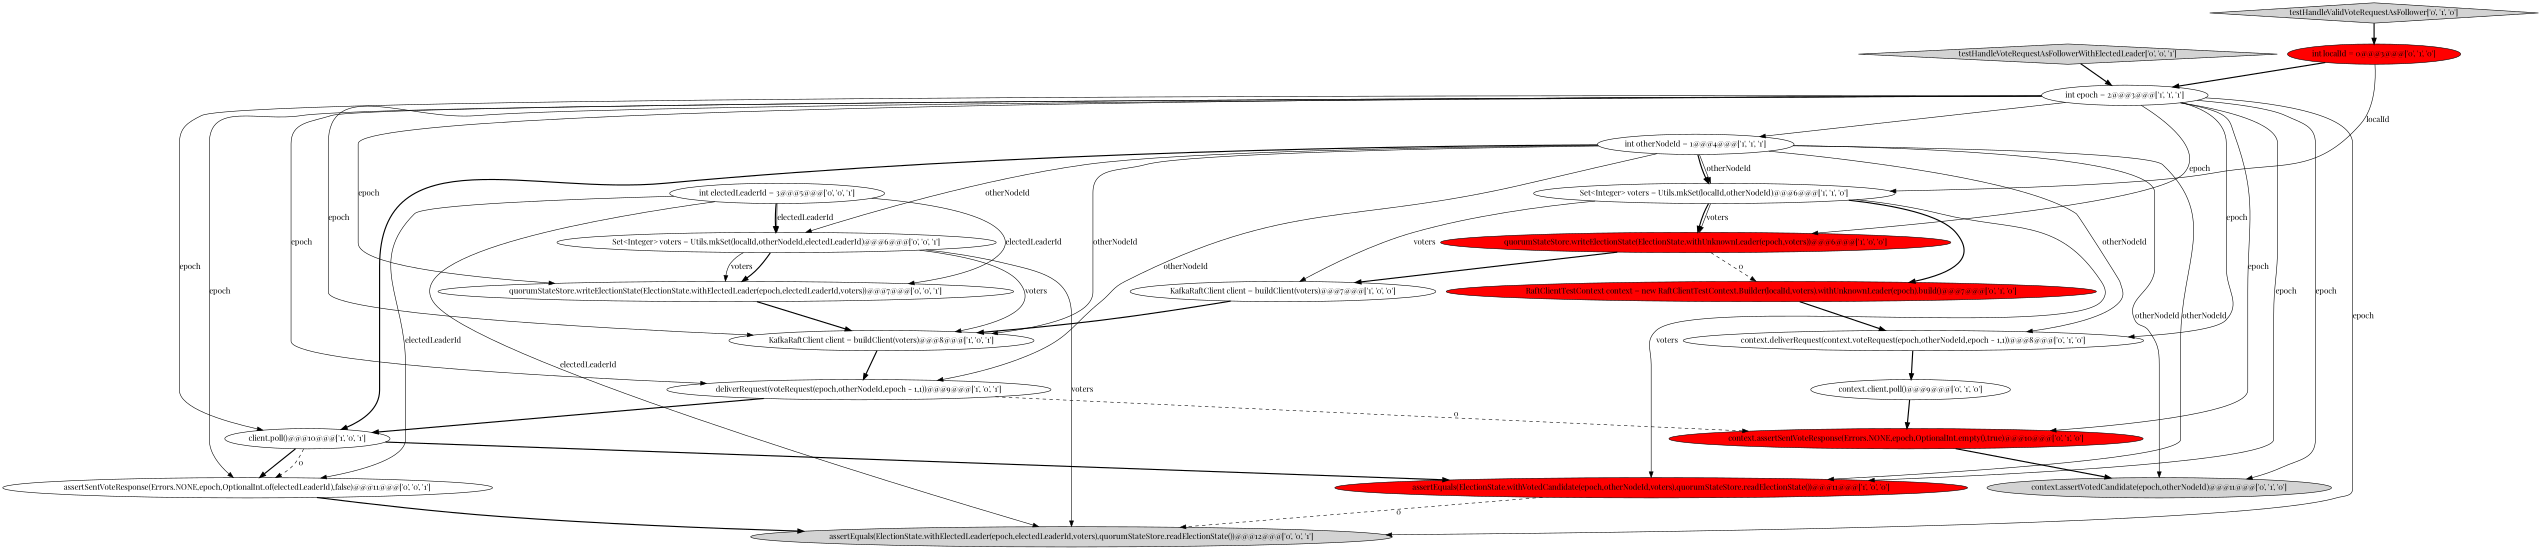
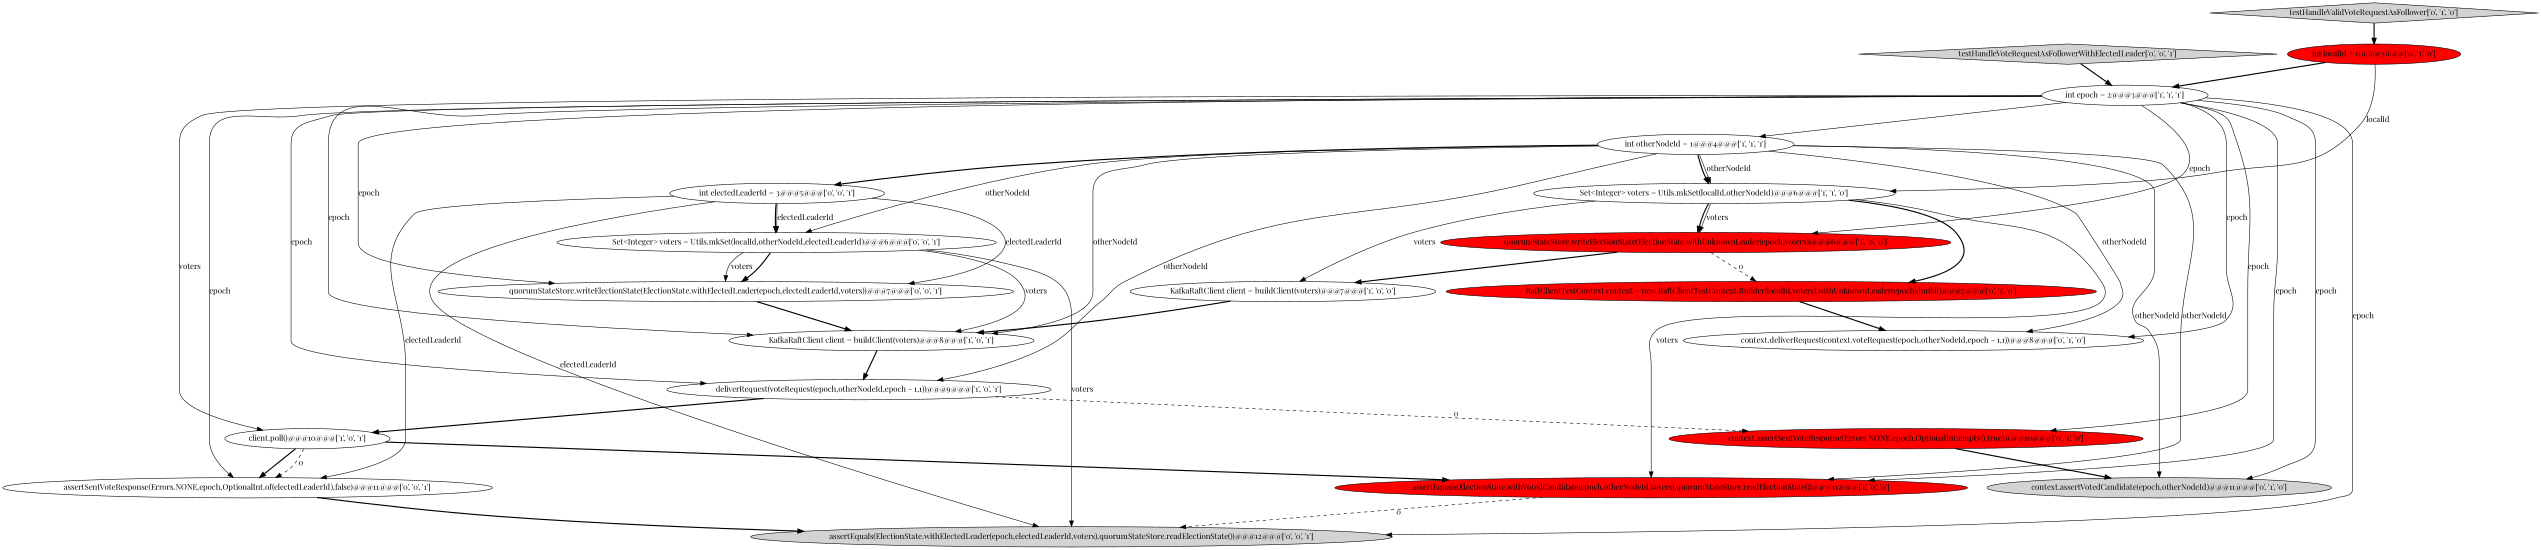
edge "int otherNodeId = 1@@@4@@@['1', '1', '1']" -> "client.poll()@@@10@@@['1', '0', '1']": now "int otherNodeId = 1@@@4@@@['1', '1', '1']" -> "int electedLeaderId = 3@@@5@@@['0', '0', '1']"
edge "int epoch = 2@@@3@@@['1', '1', '1']" -> "client.poll()@@@10@@@['1', '0', '1']": label "epoch" -> "voters"
node "context.client.poll()@@@9@@@['0', '1', '0']": removed
